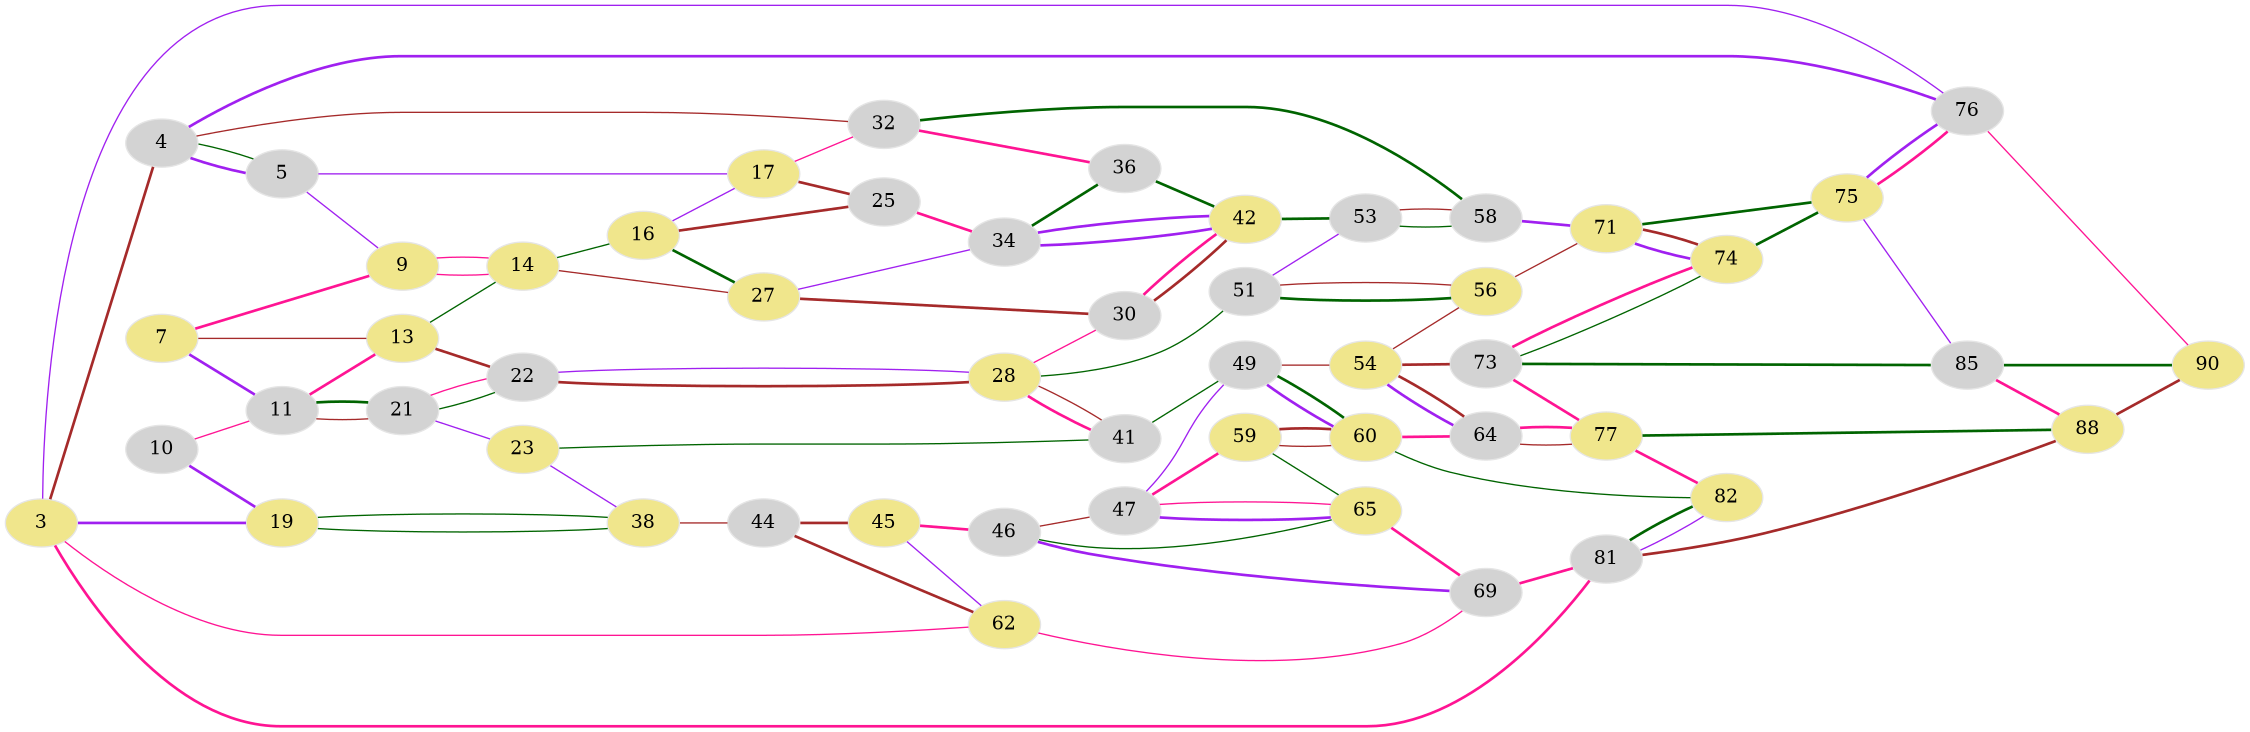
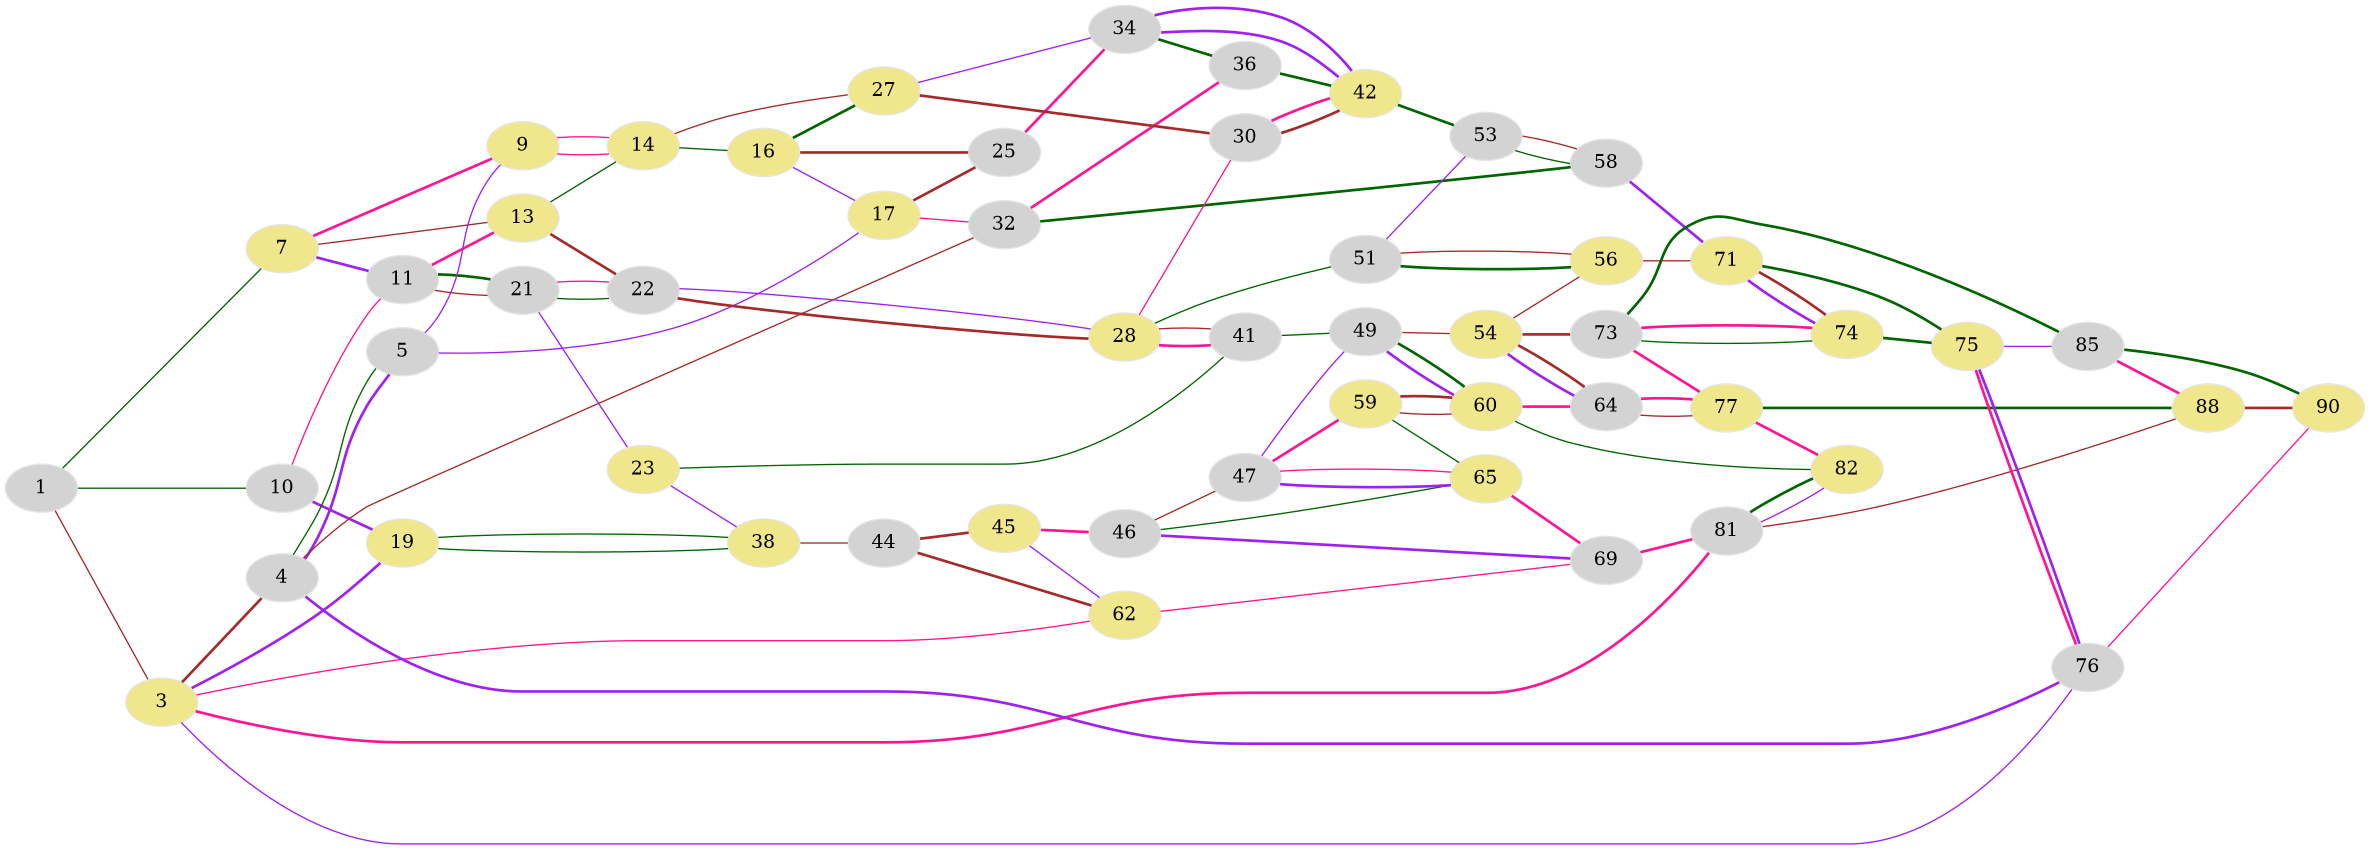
node "1": added
edge "88" -- "81": style bold -> solid
